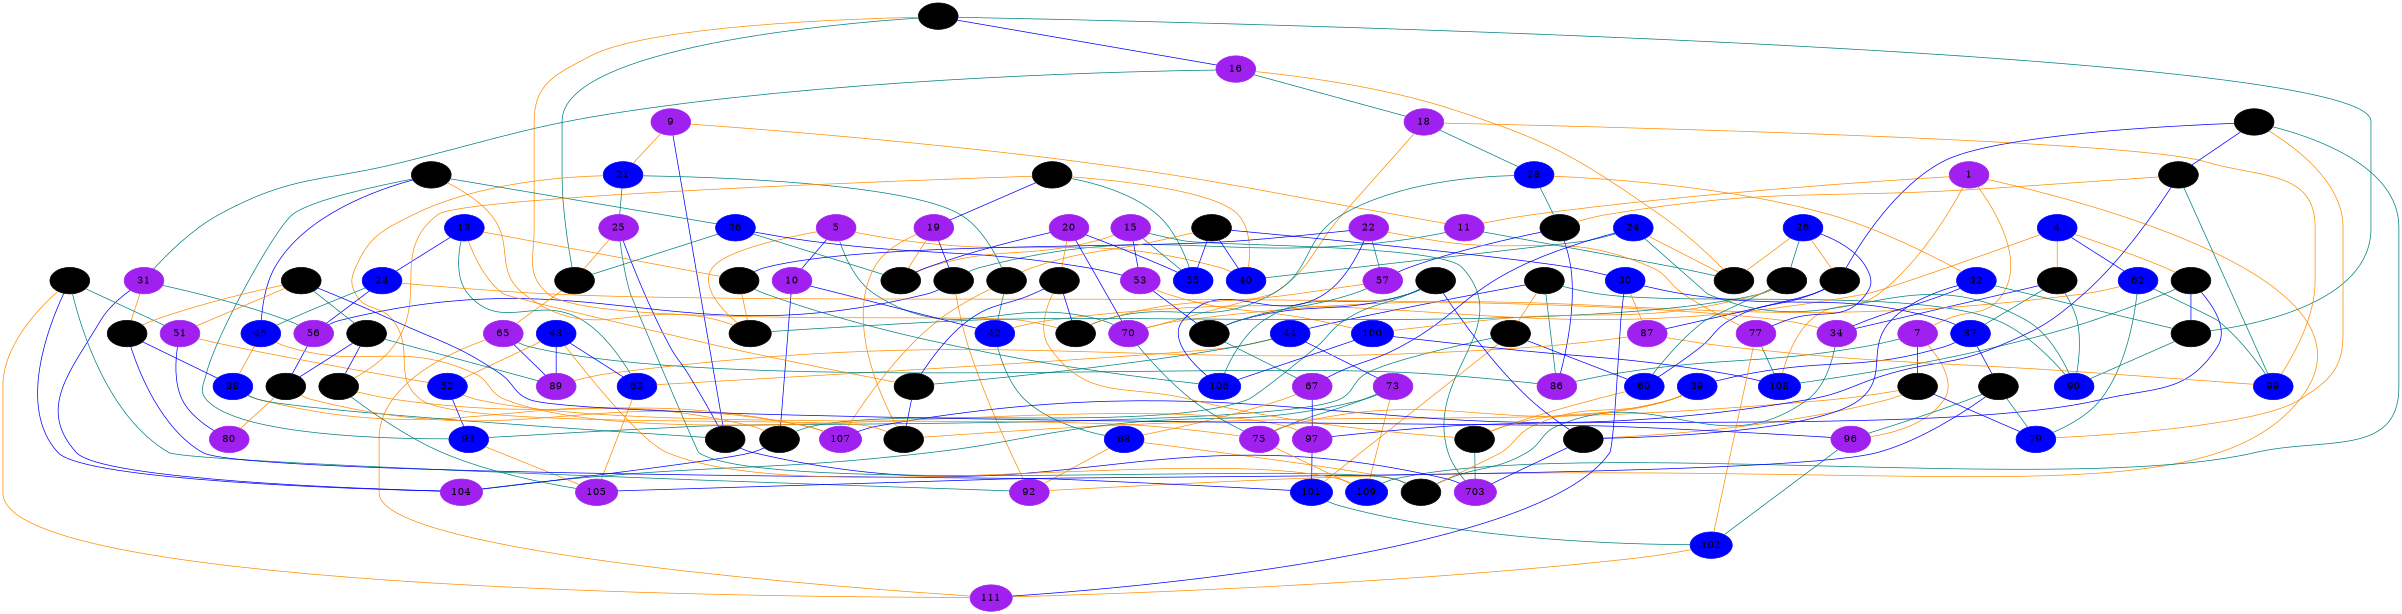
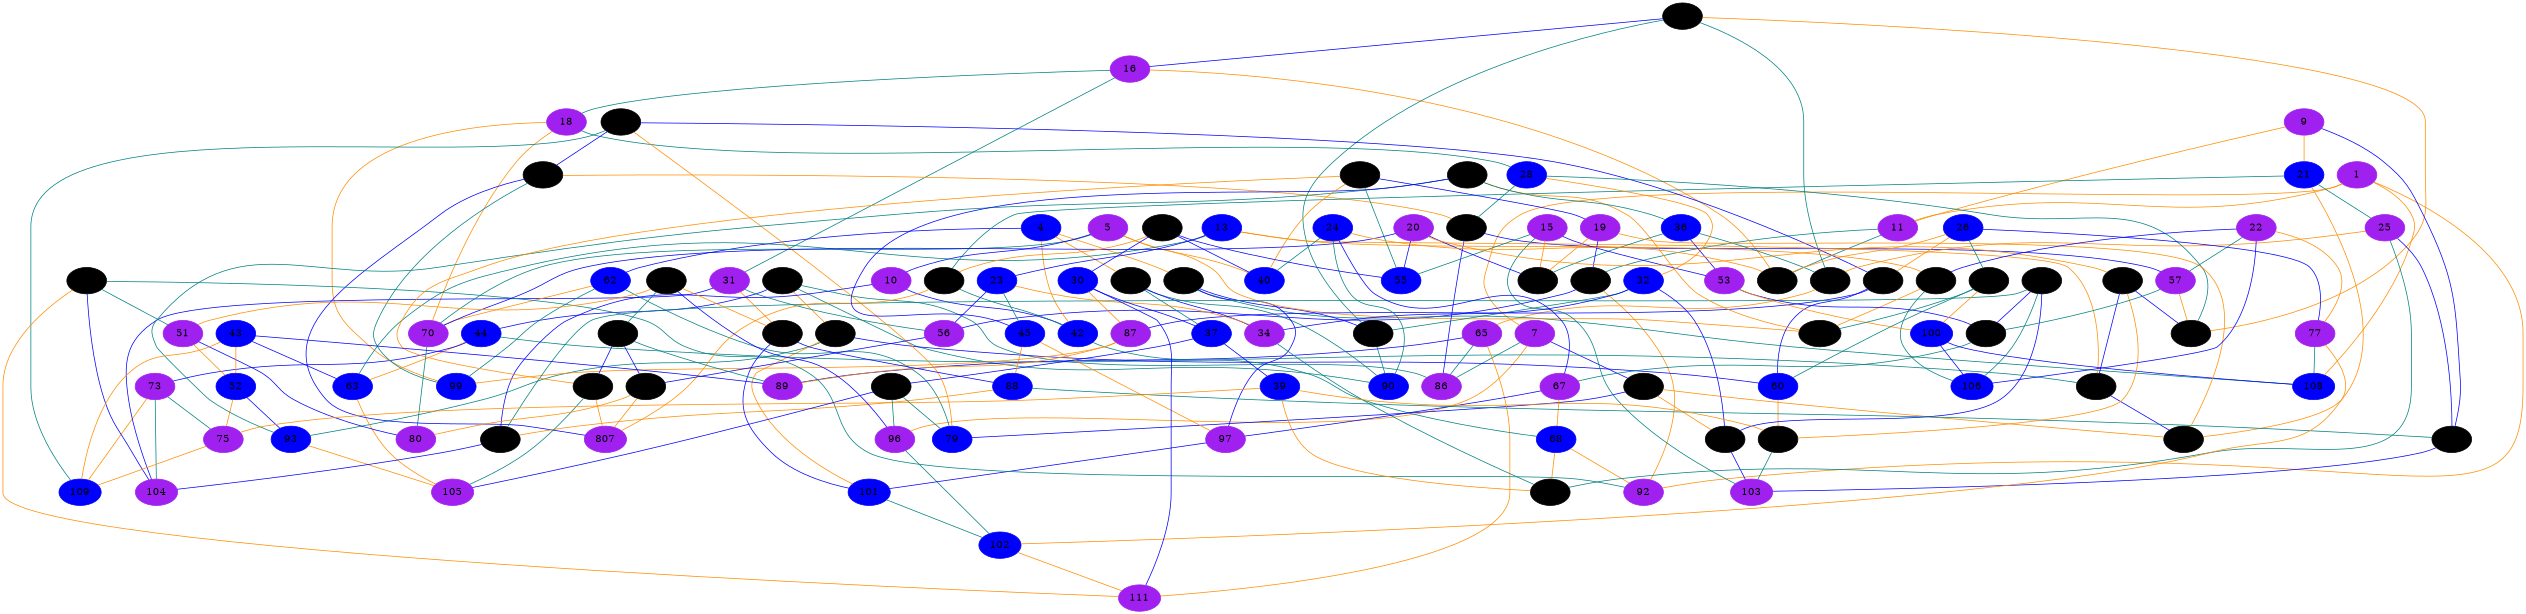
edge "70" -- "75": now "70" -- "80"
node "107": label "107" -> "807"
node "703": label "703" -> "103"
